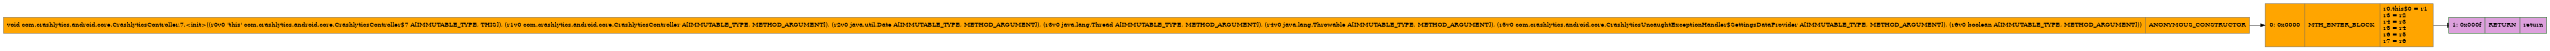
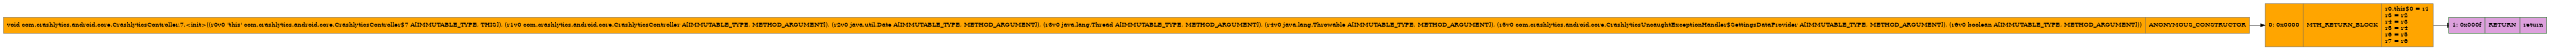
node "0: 0x0000": text "MTH_ENTER_BLOCK" -> "MTH_RETURN_BLOCK"
